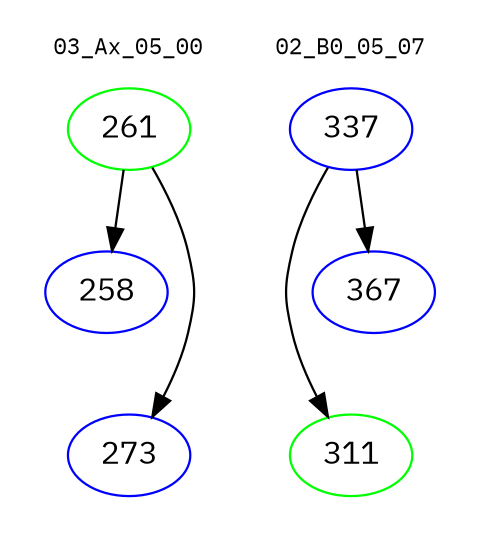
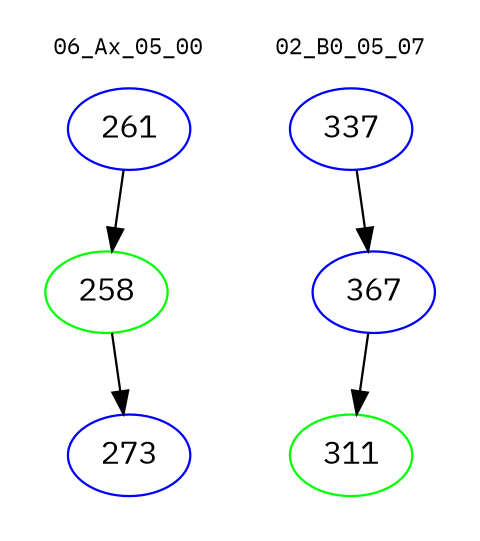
cluster "03_Ax_05_00": label "03_Ax_05_00" -> "06_Ax_05_00"
node "261": color green -> blue
edge "261" -> "273": now "258" -> "273"
edge "337" -> "311": now "367" -> "311"
node "258": color blue -> green
